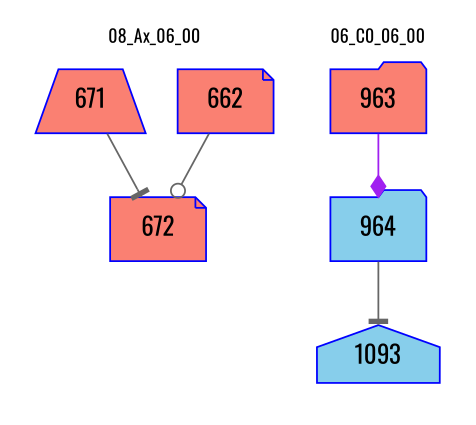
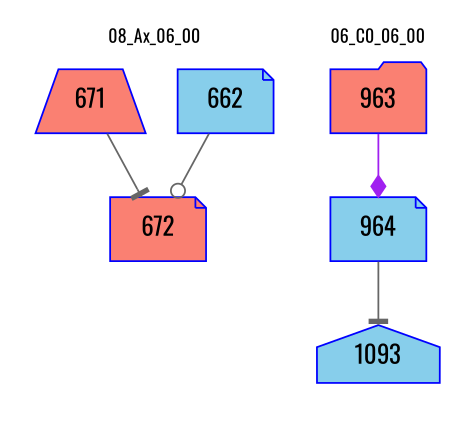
node "662": fillcolor salmon -> skyblue
node "964": shape folder -> note
